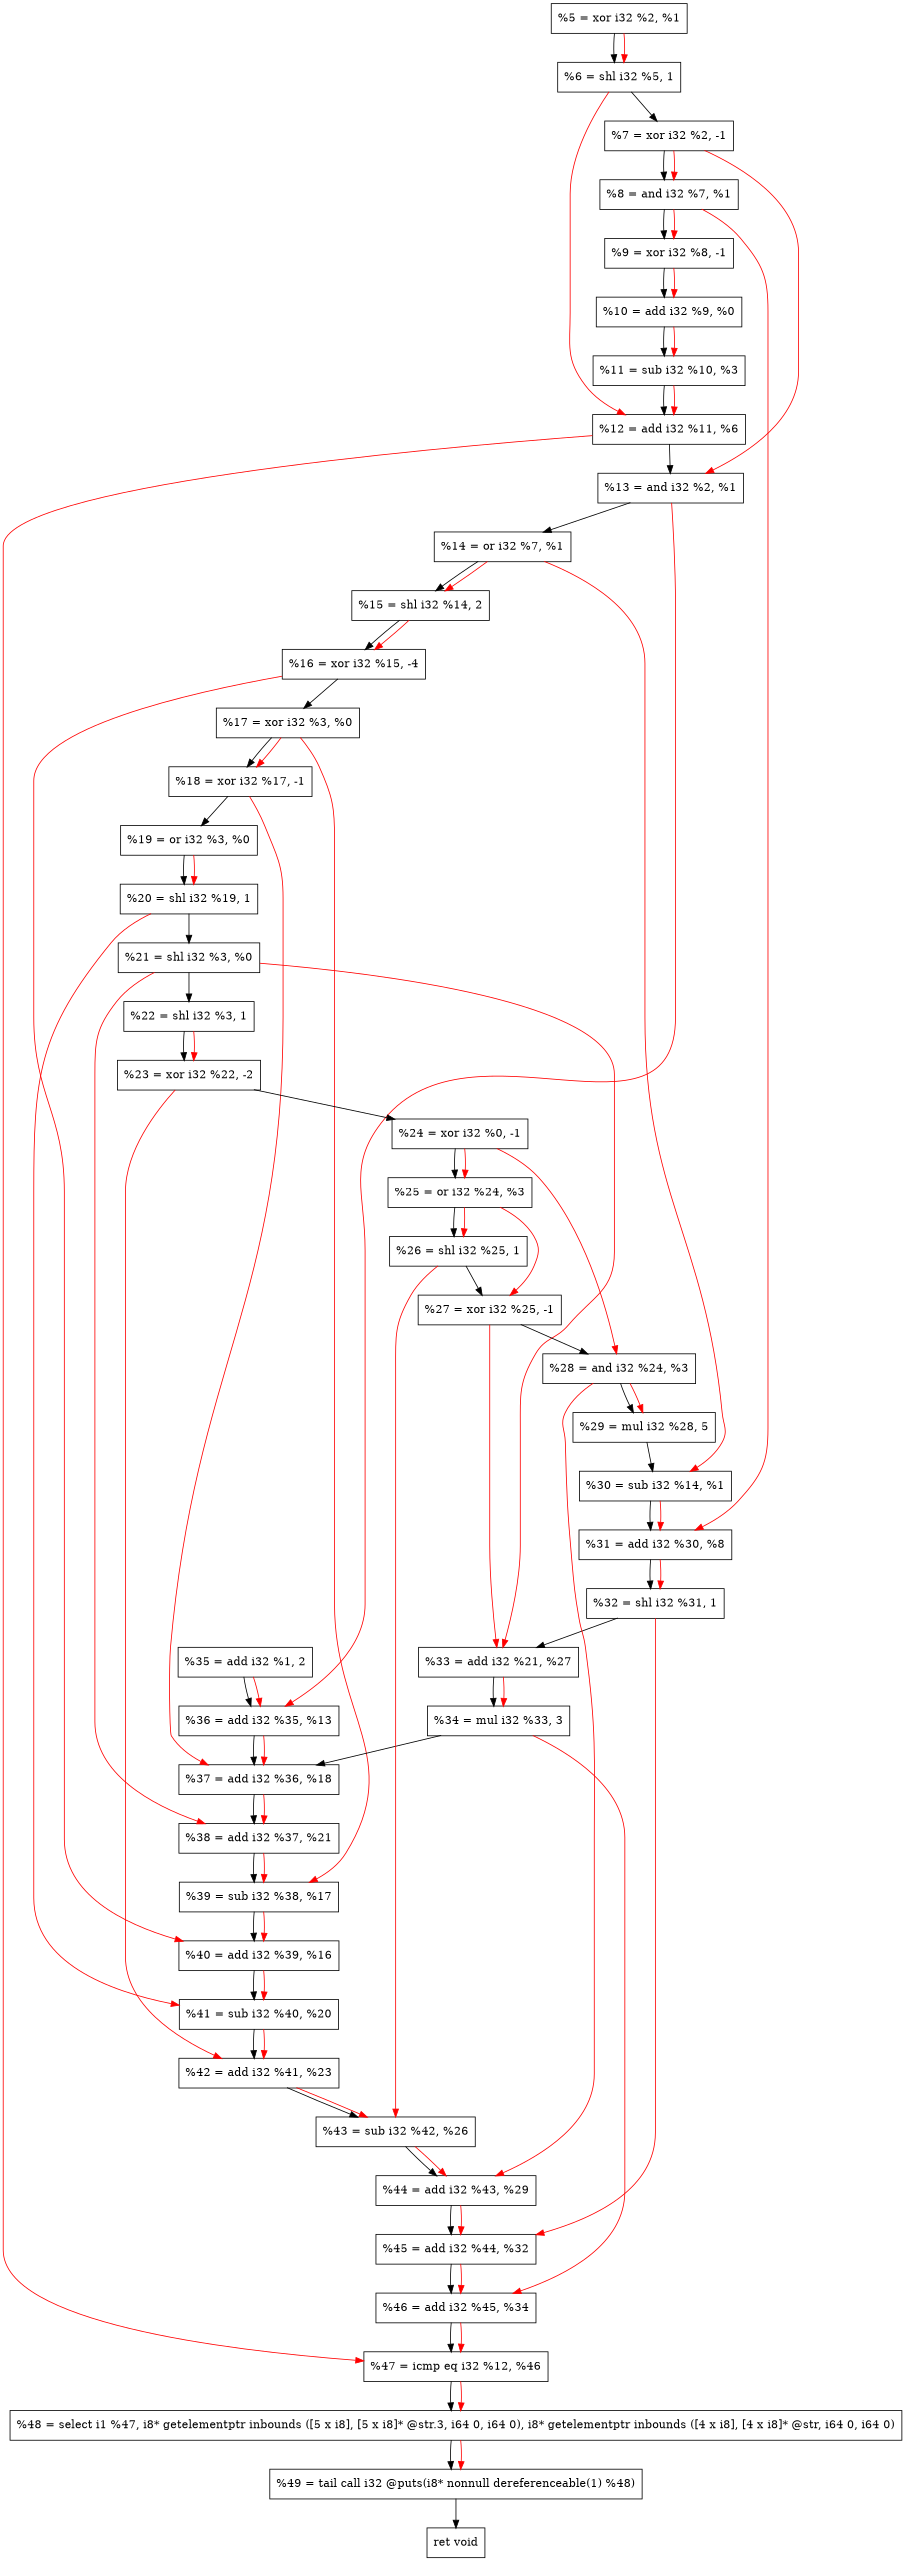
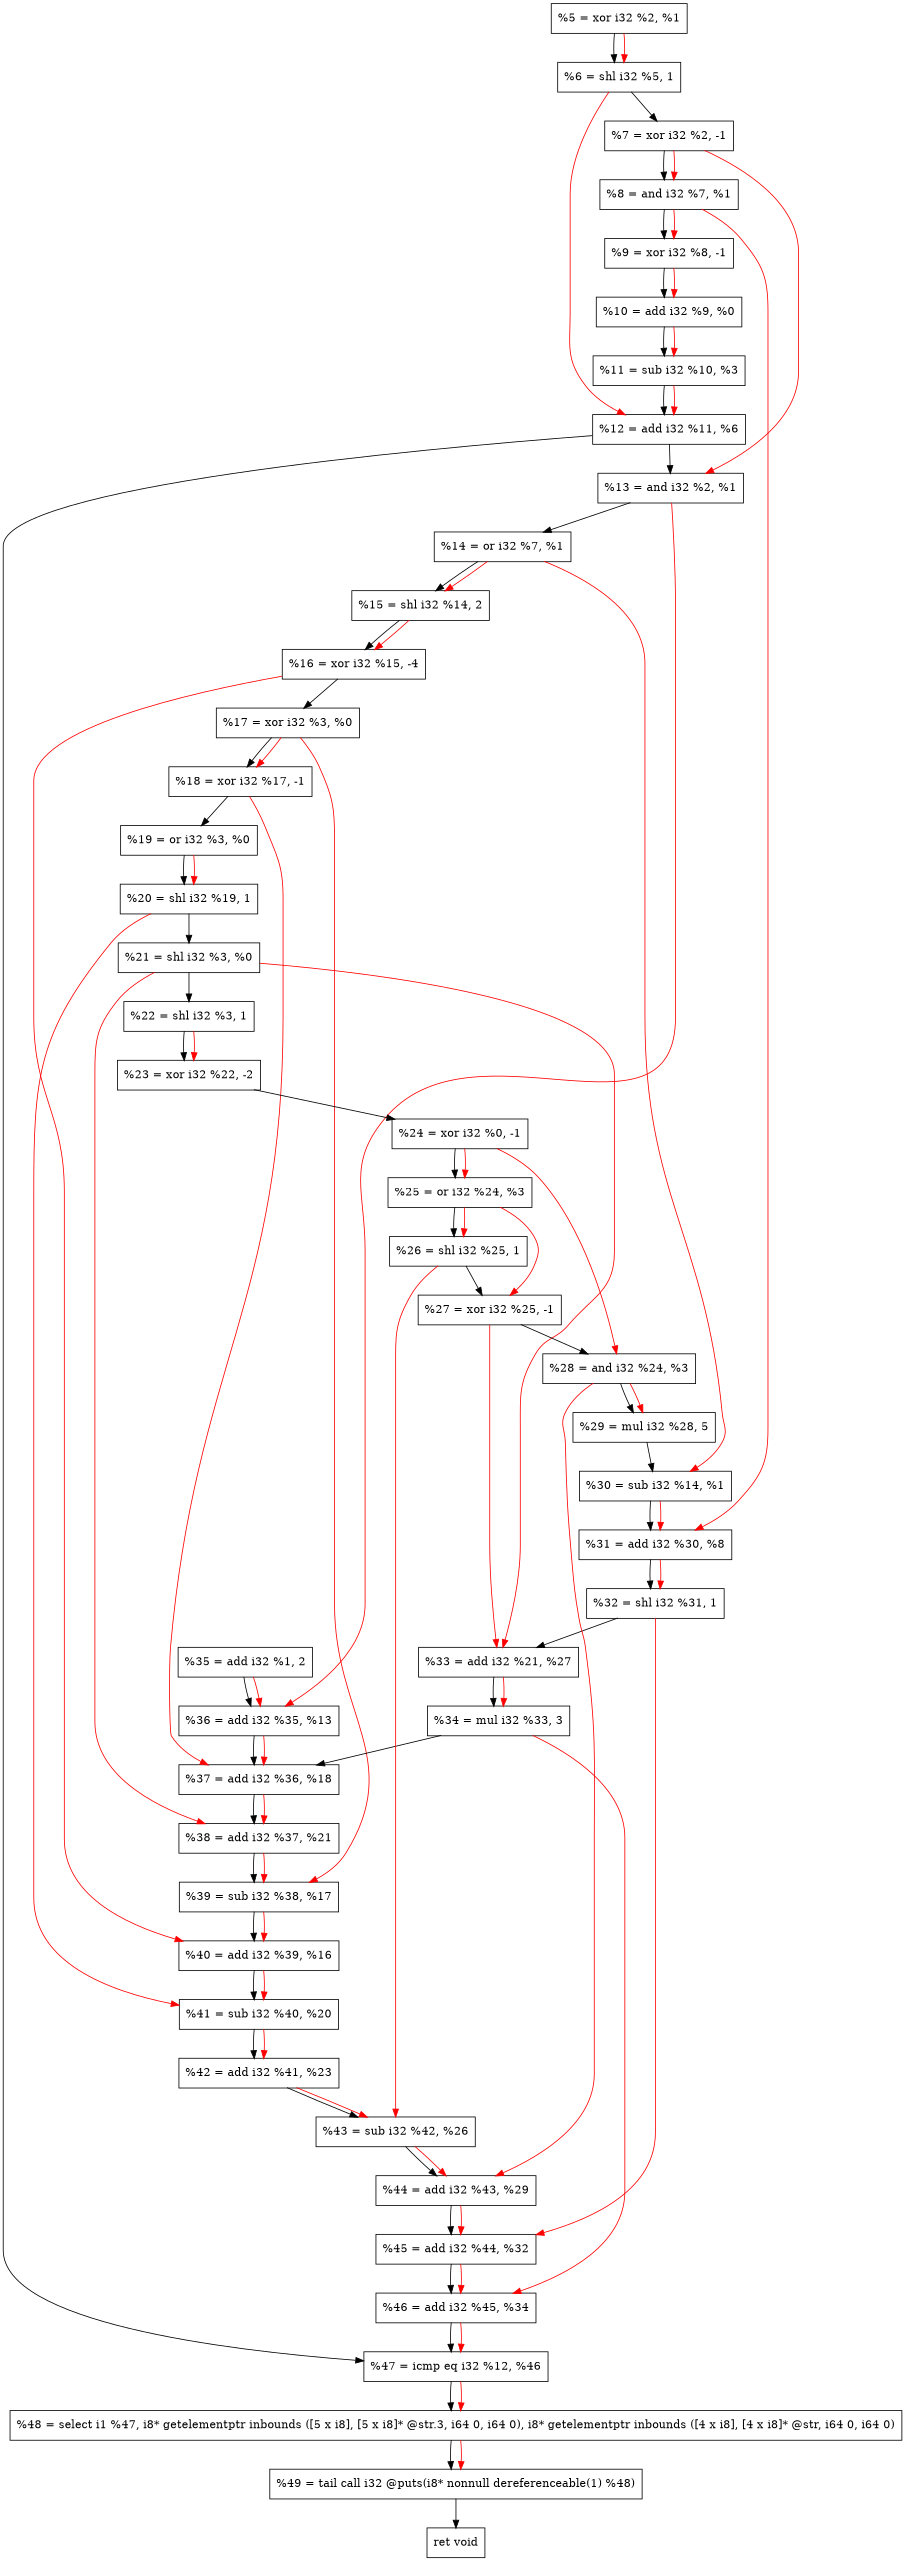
edge "%12 = add i32 %11, %6" -> "%47 = icmp eq i32 %12, %46": color red -> black
edge "%23 = xor i32 %22, -2" -> "%42 = add i32 %41, %23": removed
